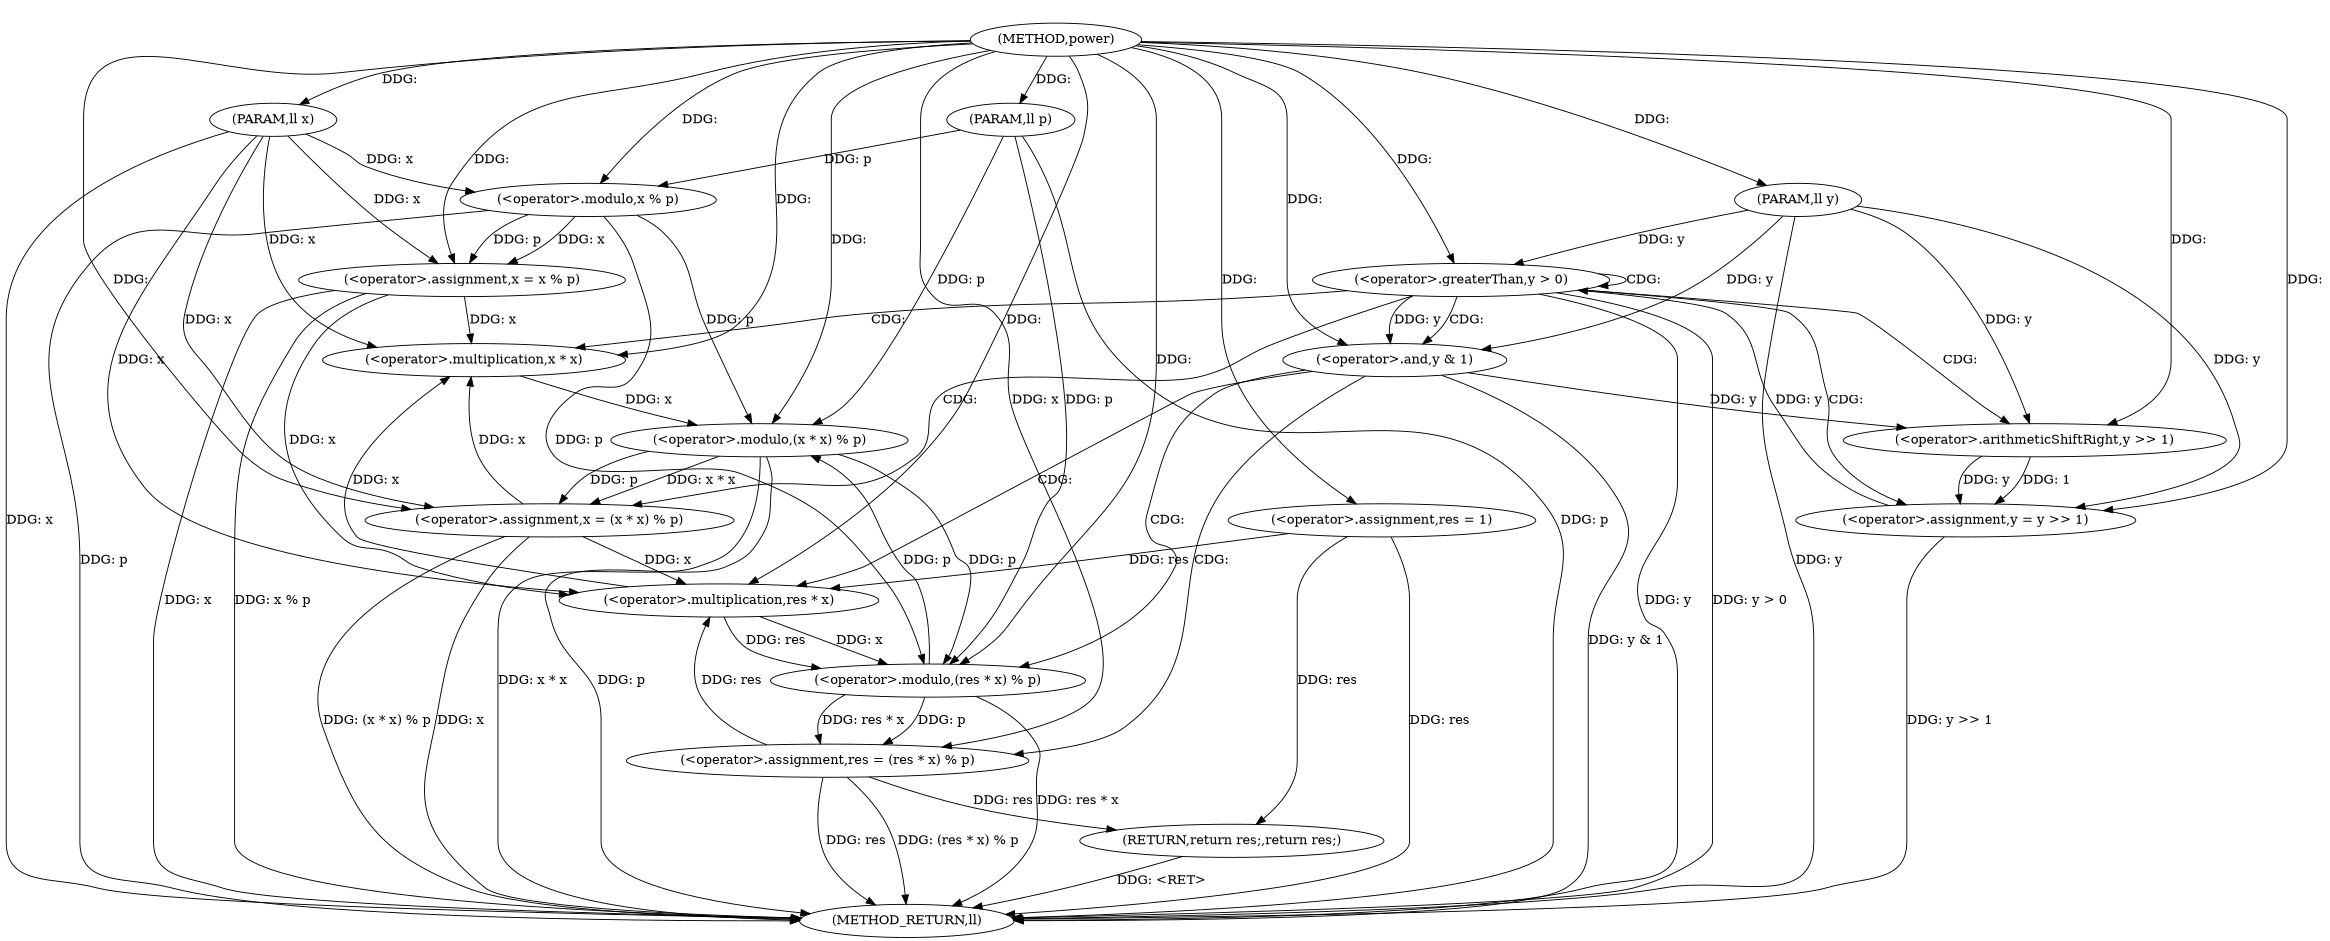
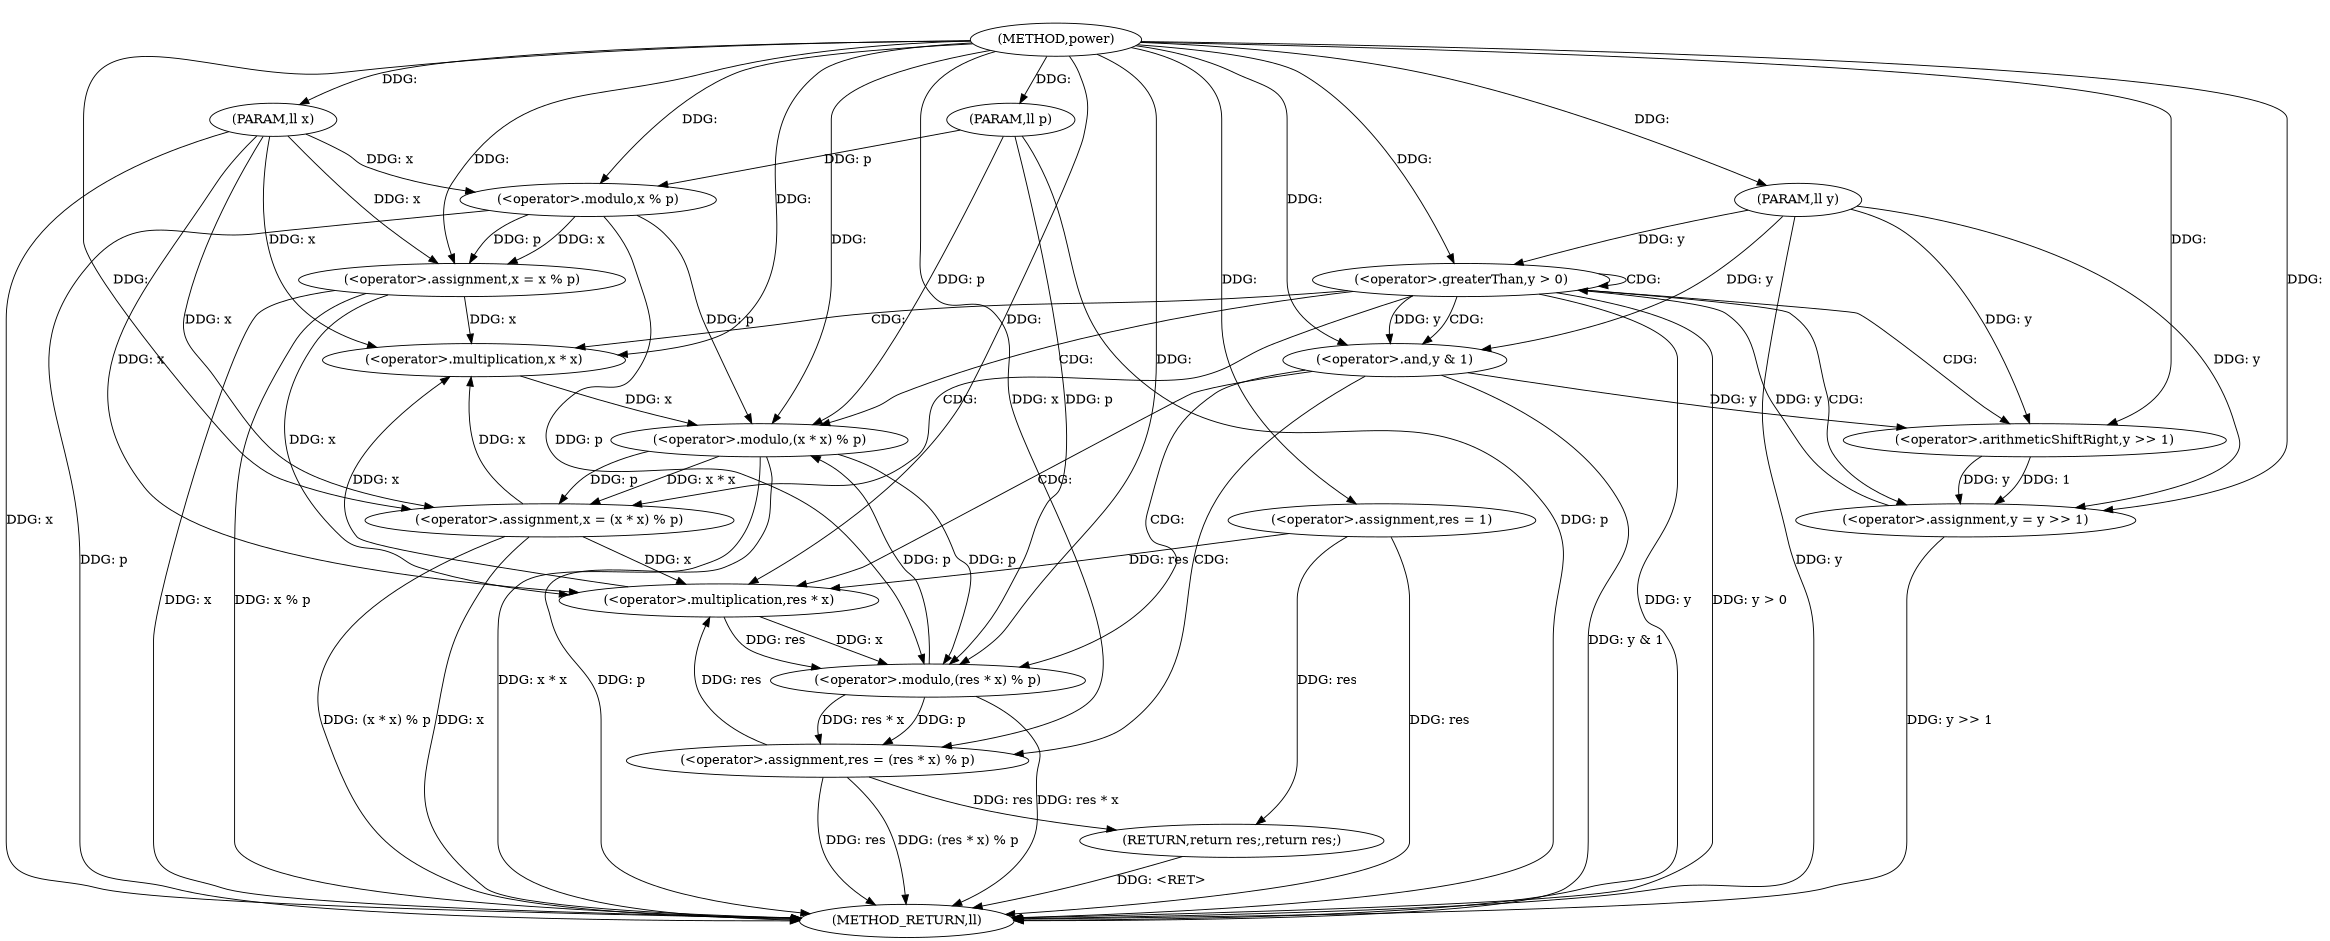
edge "(<operator>.greaterThan,y > 0)" -> "(<operator>.modulo,(x * x) % p)": added, label "CDG:"
